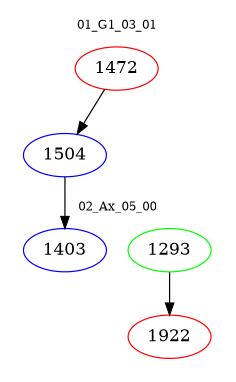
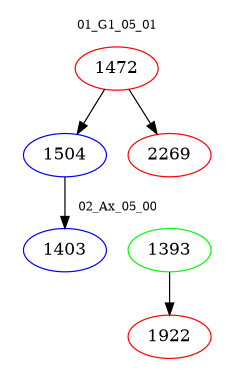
cluster "01_G1_03_01": label "01_G1_03_01" -> "01_G1_05_01"
node "2269": added
node "1293": label "1293" -> "1393"
